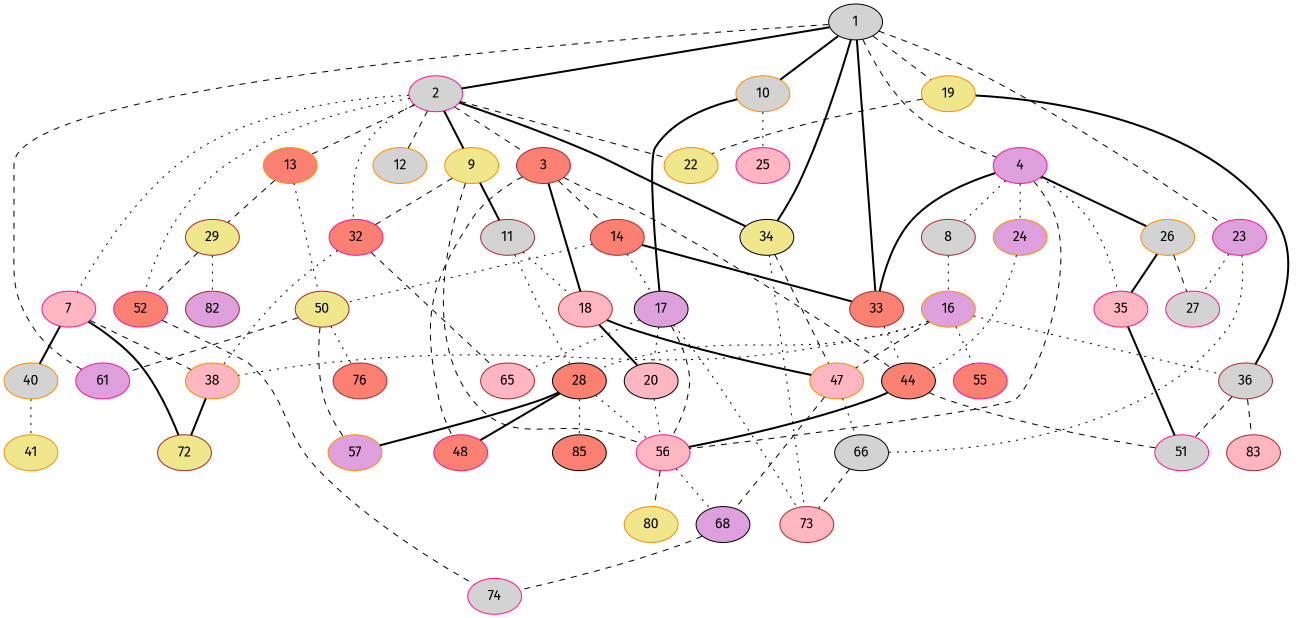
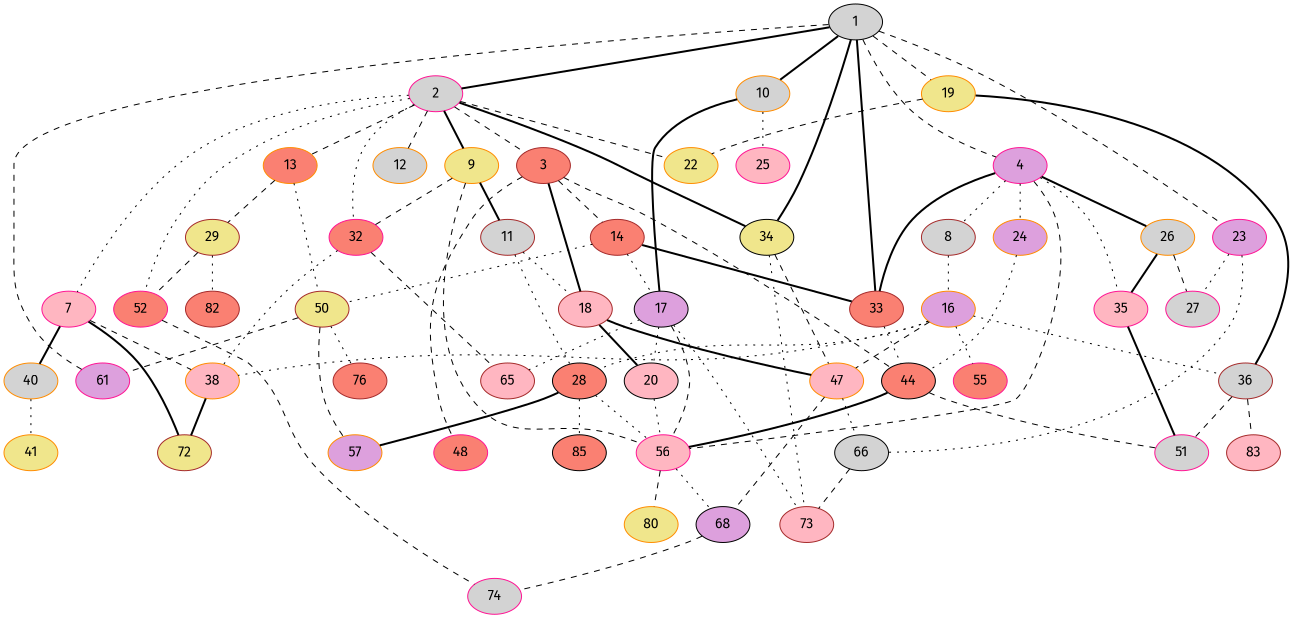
node "82": fillcolor plum -> salmon
edge "28" -- "48": removed
